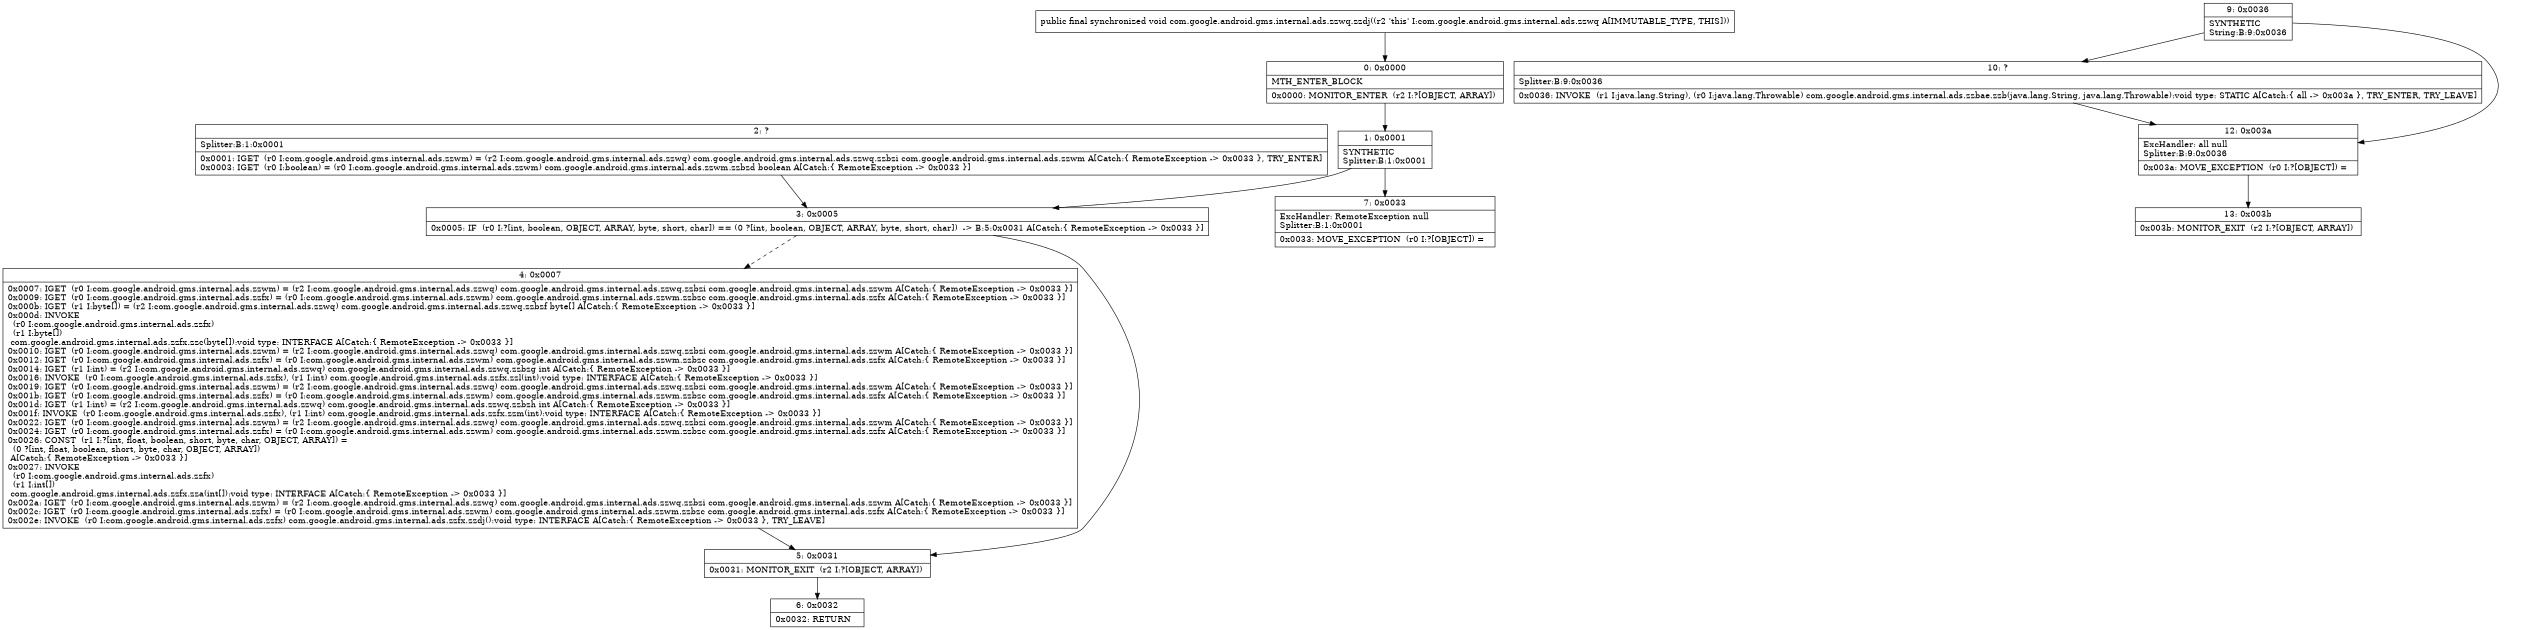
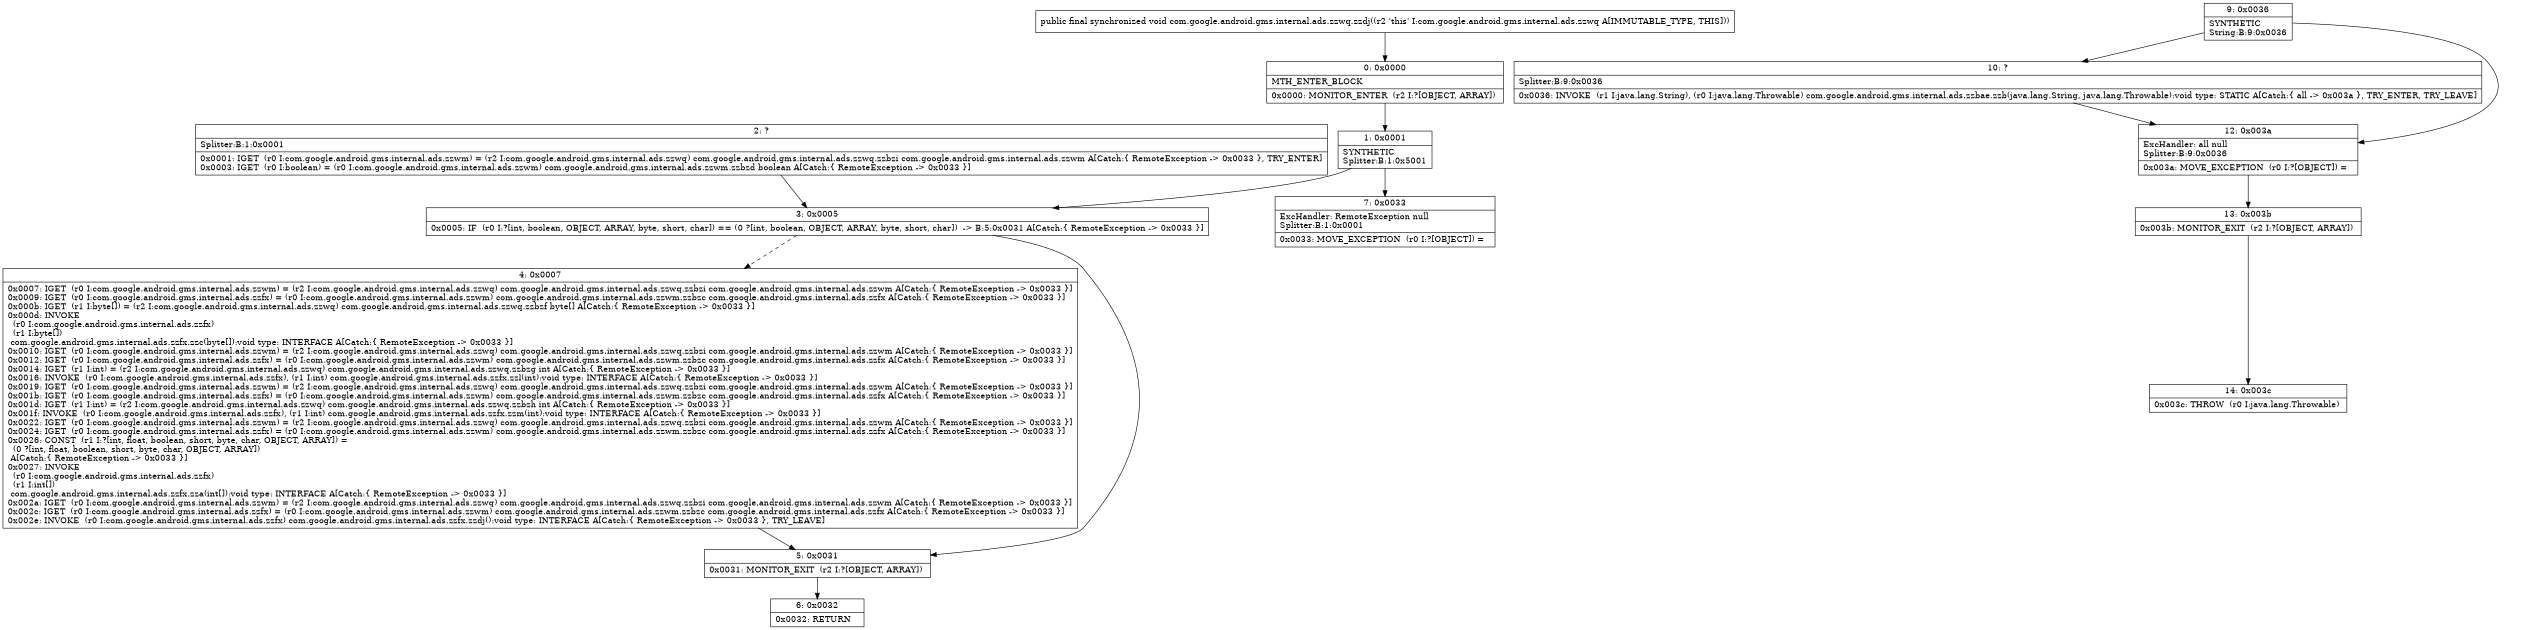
node "1: 0x0001": text "Splitter:B:1:0x0001" -> "Splitter:B:1:0x5001"
node "14: 0x003c": added
